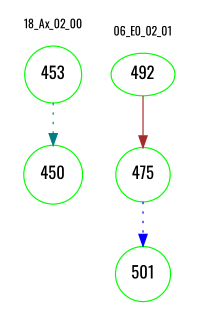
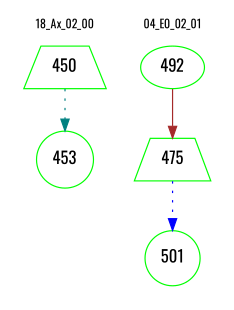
cluster "06_E0_02_01": label "06_E0_02_01" -> "04_E0_02_01"
edge "453" -> "450": reversed
node "450": shape circle -> trapezium
node "475": shape circle -> trapezium
